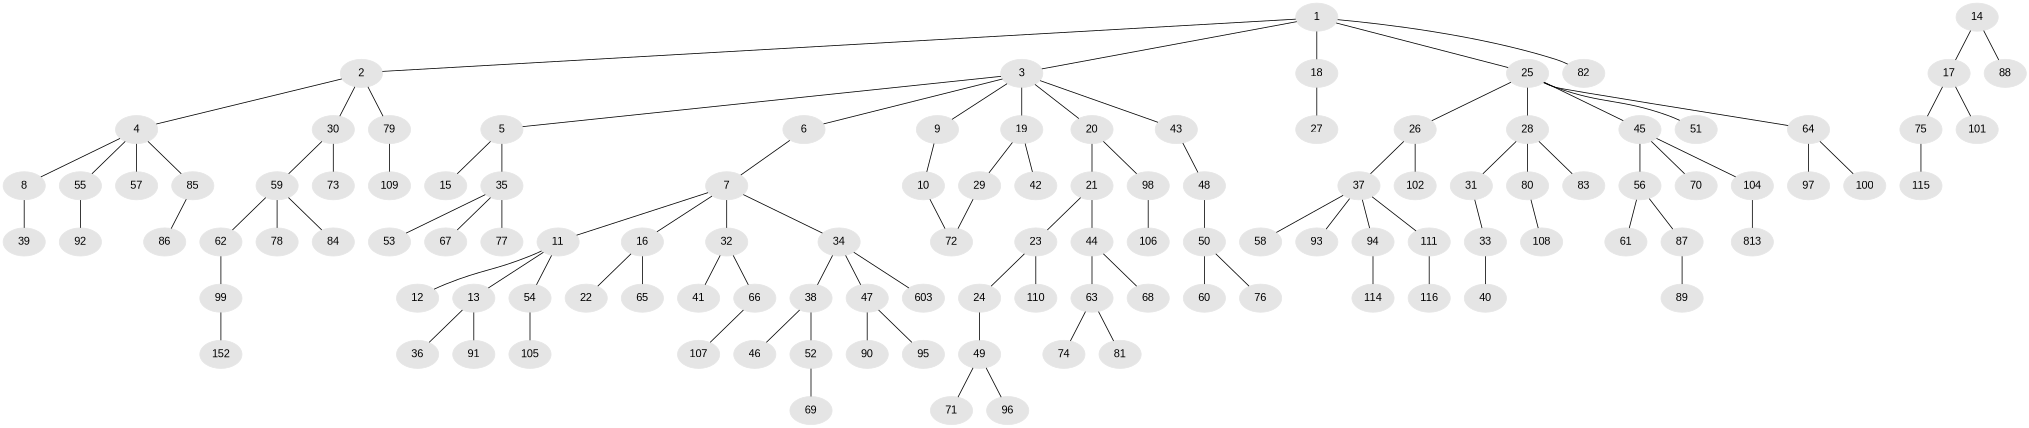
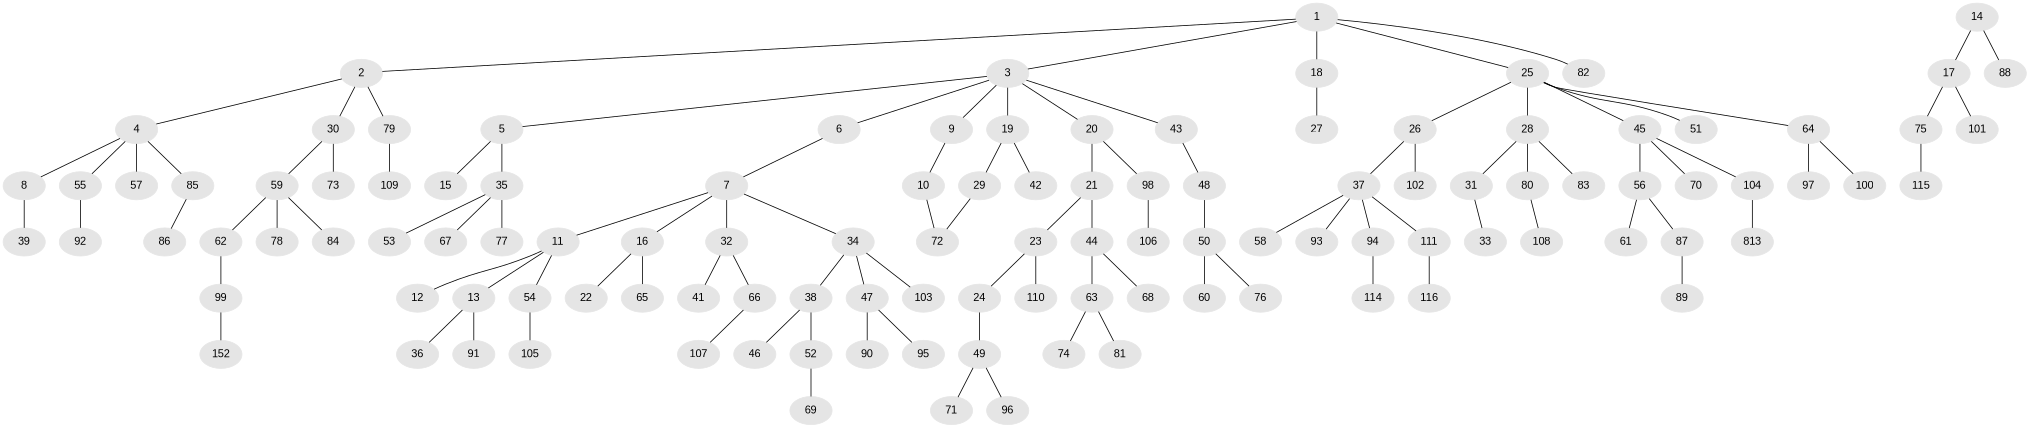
node "603": label "603" -> "103"
node "40": removed
